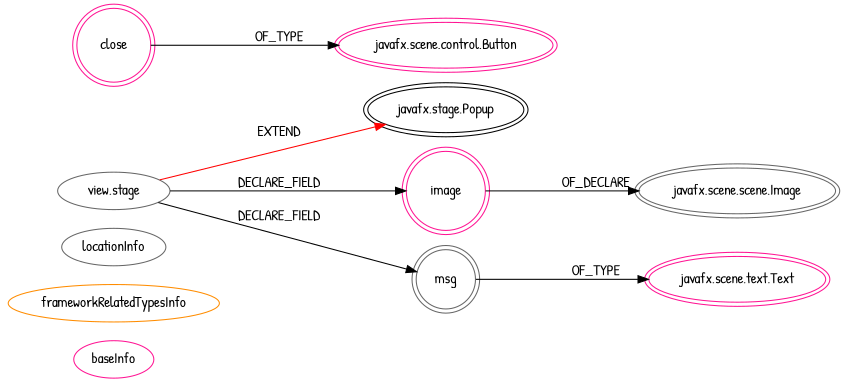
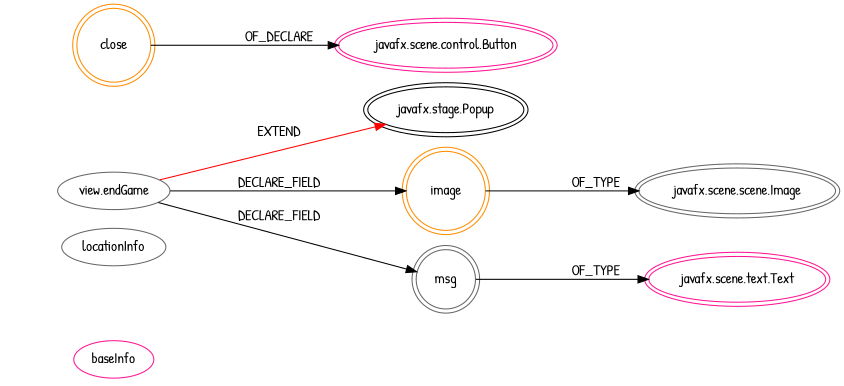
edge "close" -> "javafx.scene.control.Button": label "OF_TYPE" -> "OF_DECLARE"
node "close": color deeppink -> darkorange
edge "image" -> "javafx.scene.scene.Image": label "OF_DECLARE" -> "OF_TYPE"
node "view.stage": label "view.stage" -> "view.endGame"
node "image": color deeppink -> darkorange
node "frameworkRelatedTypesInfo": removed
